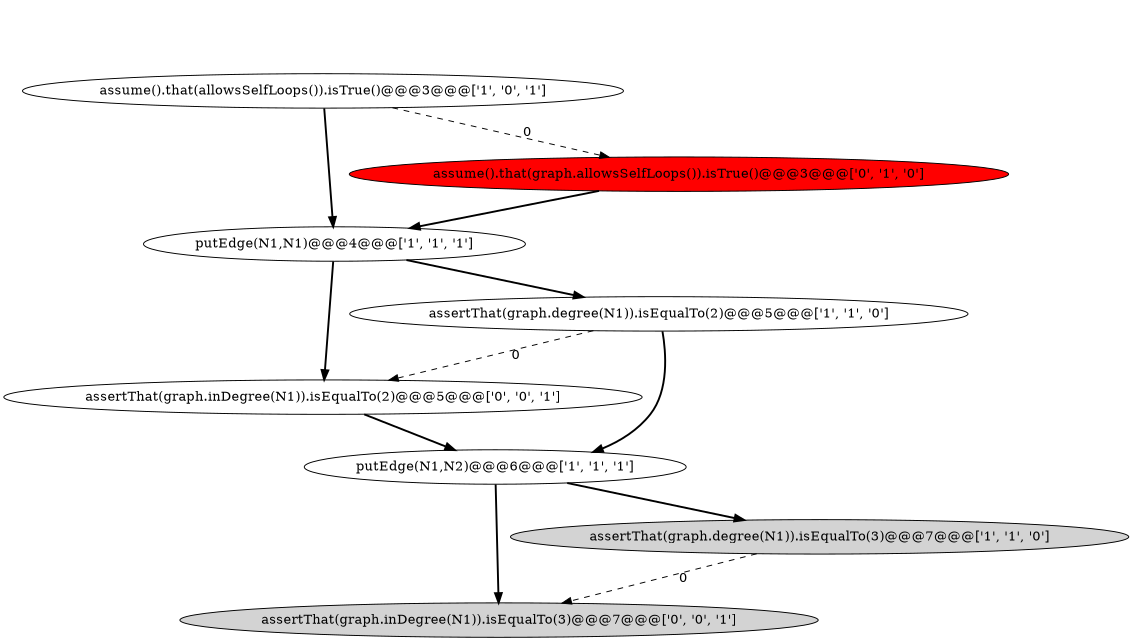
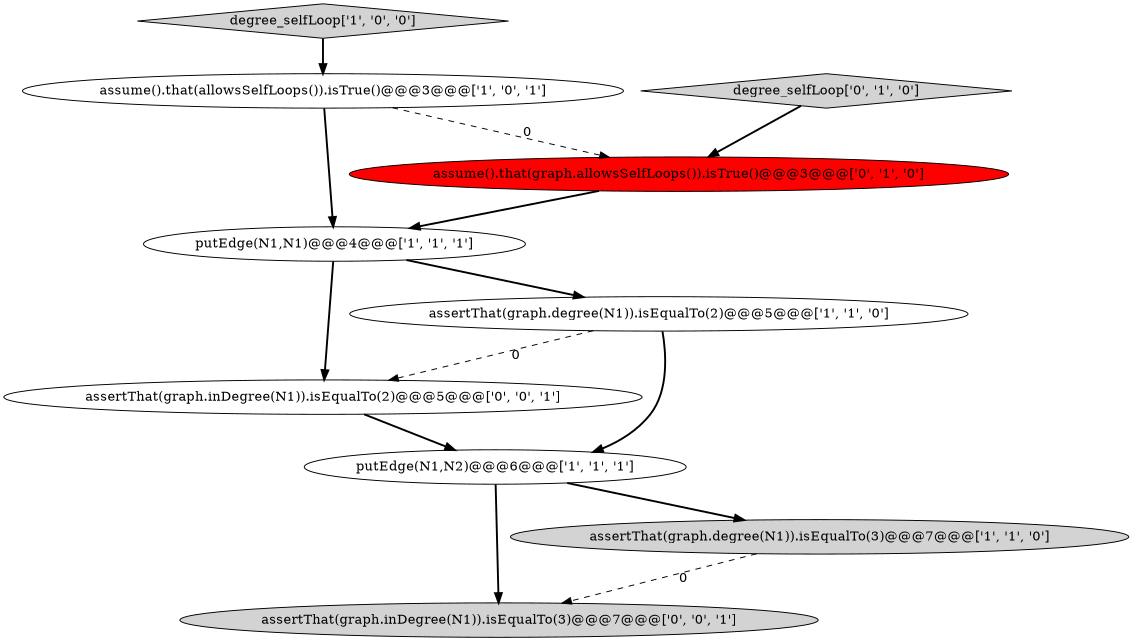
node "degree_selfLoop['1', '0', '0']": added
node "degree_selfLoop['0', '1', '0']": added
